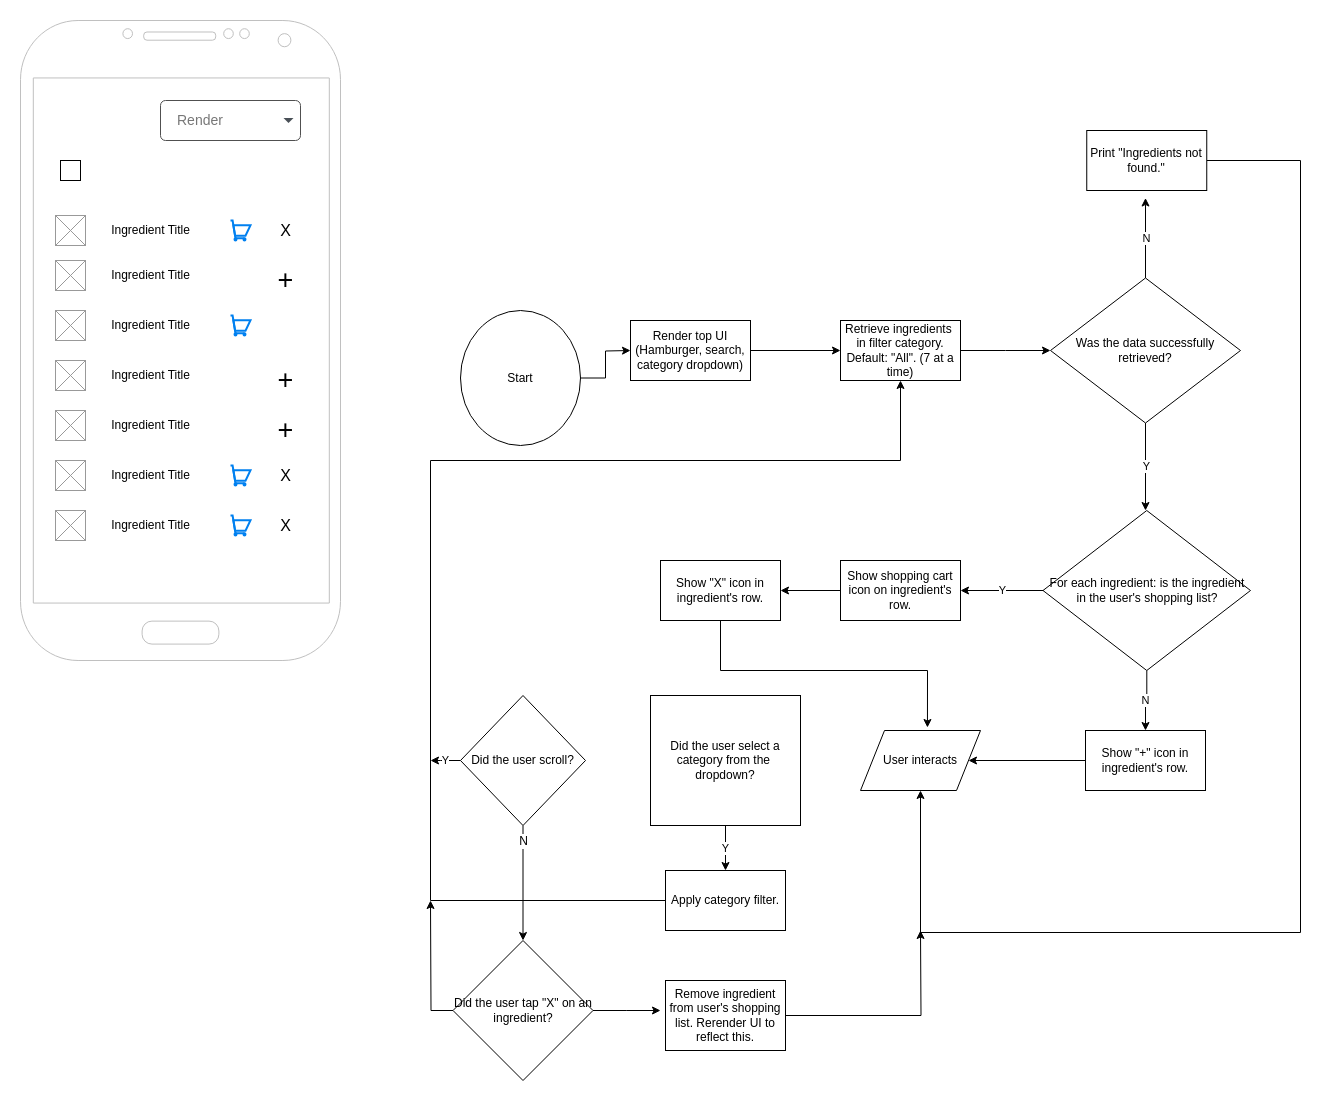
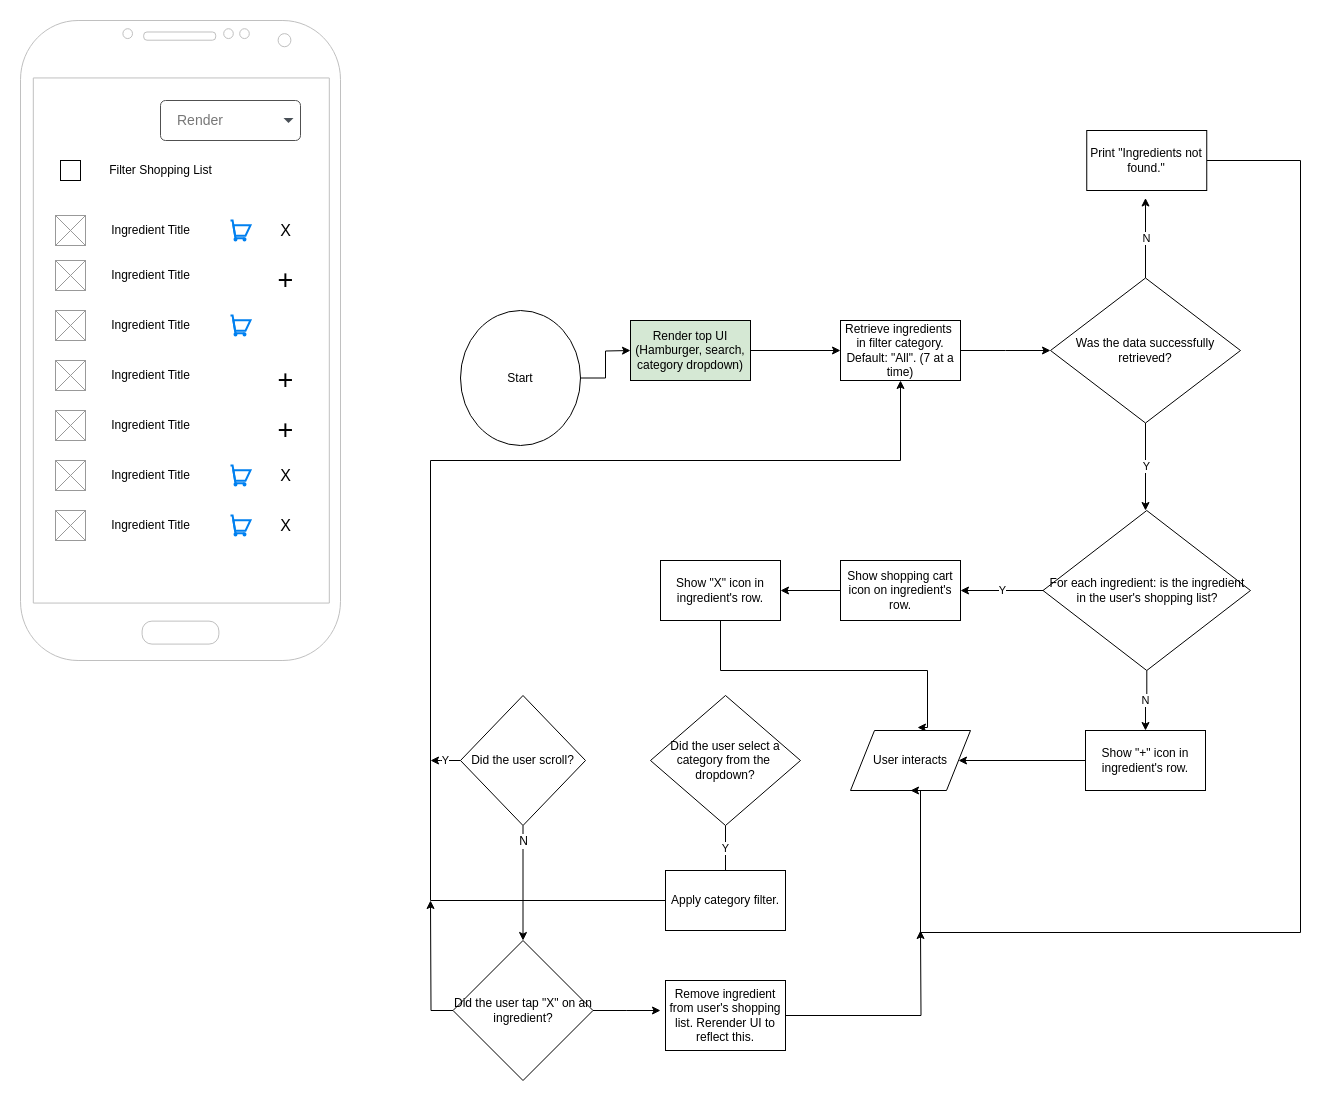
node "Filter Shopping List": added
node "Render top UI (Hamburger, search, category dropdown)": fillcolor #ffffff -> #d5e8d4
node "Did the user select a category from the dropdown?": shape rectangle -> diamond
node "User interacts": moved (921, 761) -> (911, 761)
edge "Did the user select a category from the dropdown?" -> "Apply category filter.": arrowhead classic -> none
